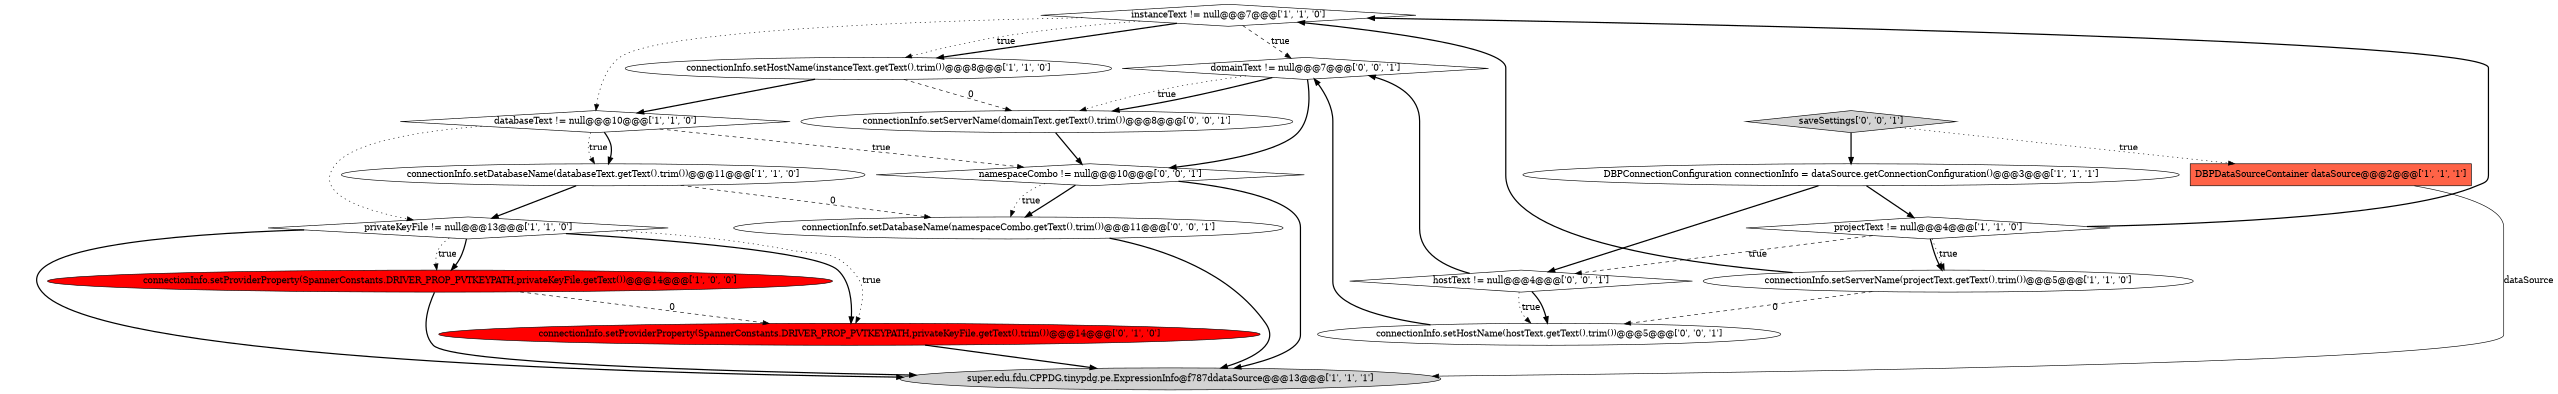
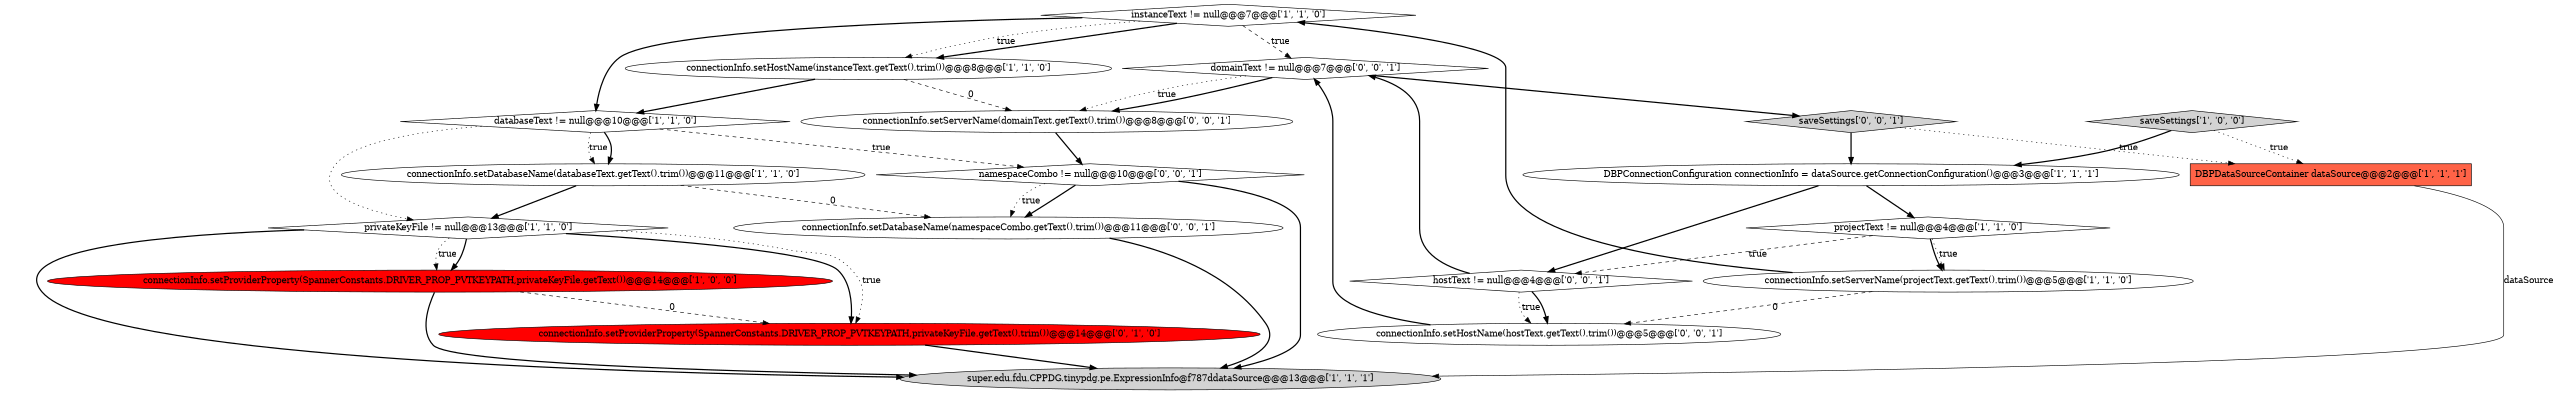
edge "instanceText != null@@@7@@@['1', '1', '0']" -> "databaseText != null@@@10@@@['1', '1', '0']": style dotted -> bold
edge "projectText != null@@@4@@@['1', '1', '0']" -> "instanceText != null@@@7@@@['1', '1', '0']": removed
node "saveSettings['1', '0', '0']": added
edge "domainText != null@@@7@@@['0', '0', '1']" -> "namespaceCombo != null@@@10@@@['0', '0', '1']": now "domainText != null@@@7@@@['0', '0', '1']" -> "saveSettings['0', '0', '1']"
